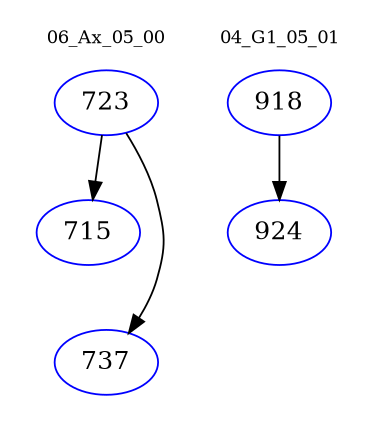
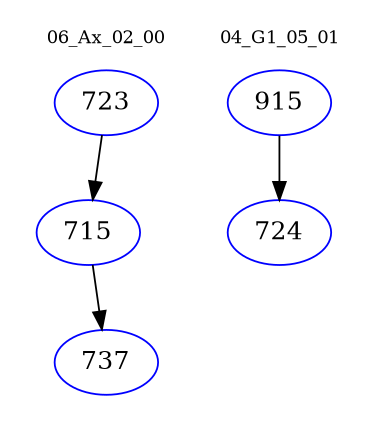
cluster "06_Ax_05_00": label "06_Ax_05_00" -> "06_Ax_02_00"
node "918": label "918" -> "915"
edge "723" -> "737": now "715" -> "737"
node "924": label "924" -> "724"
